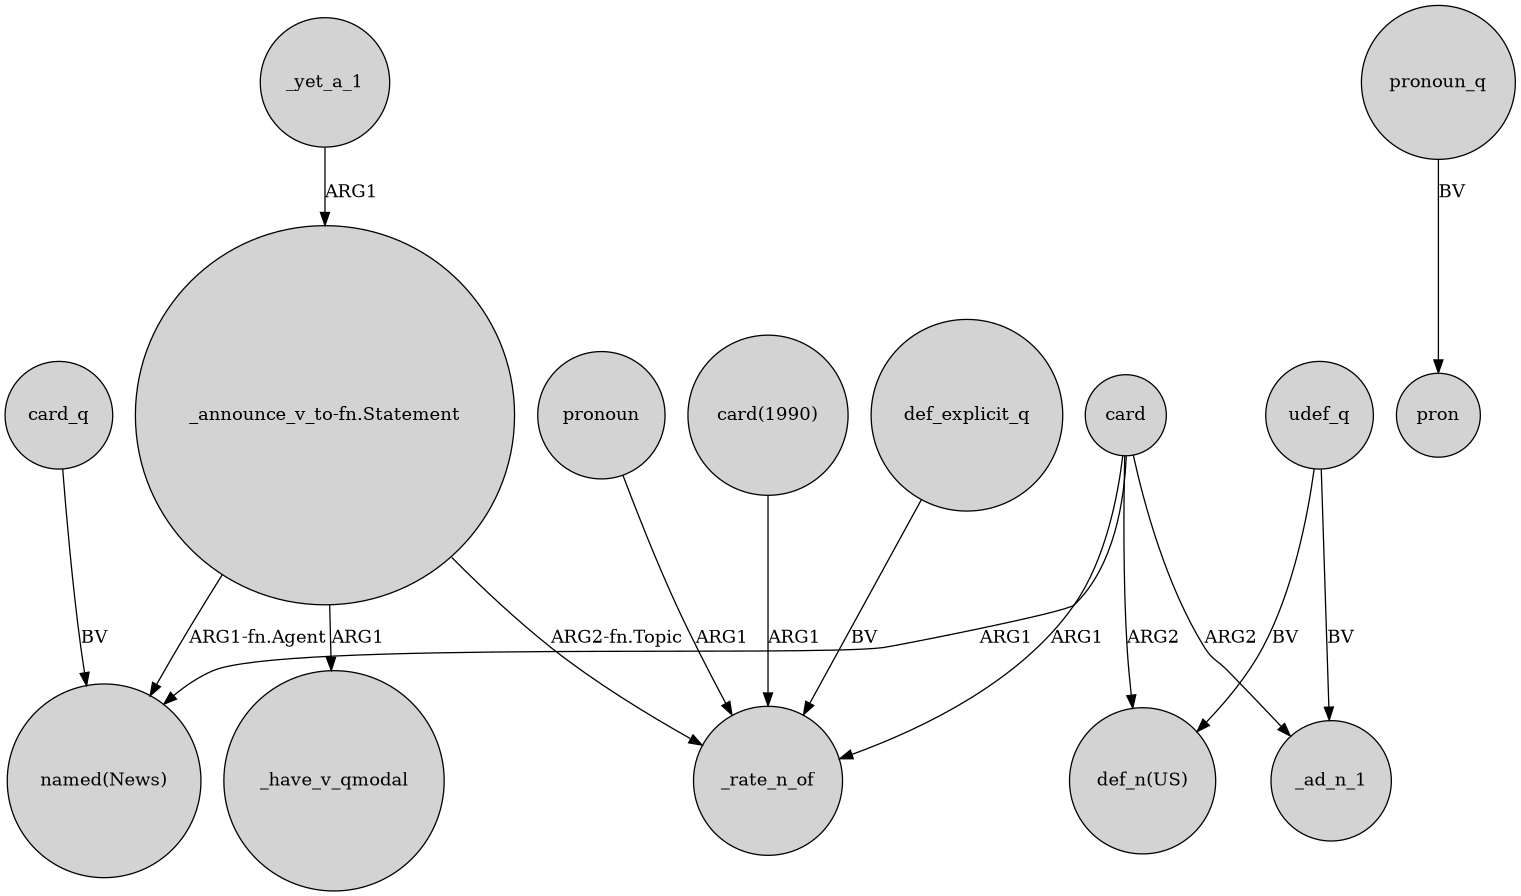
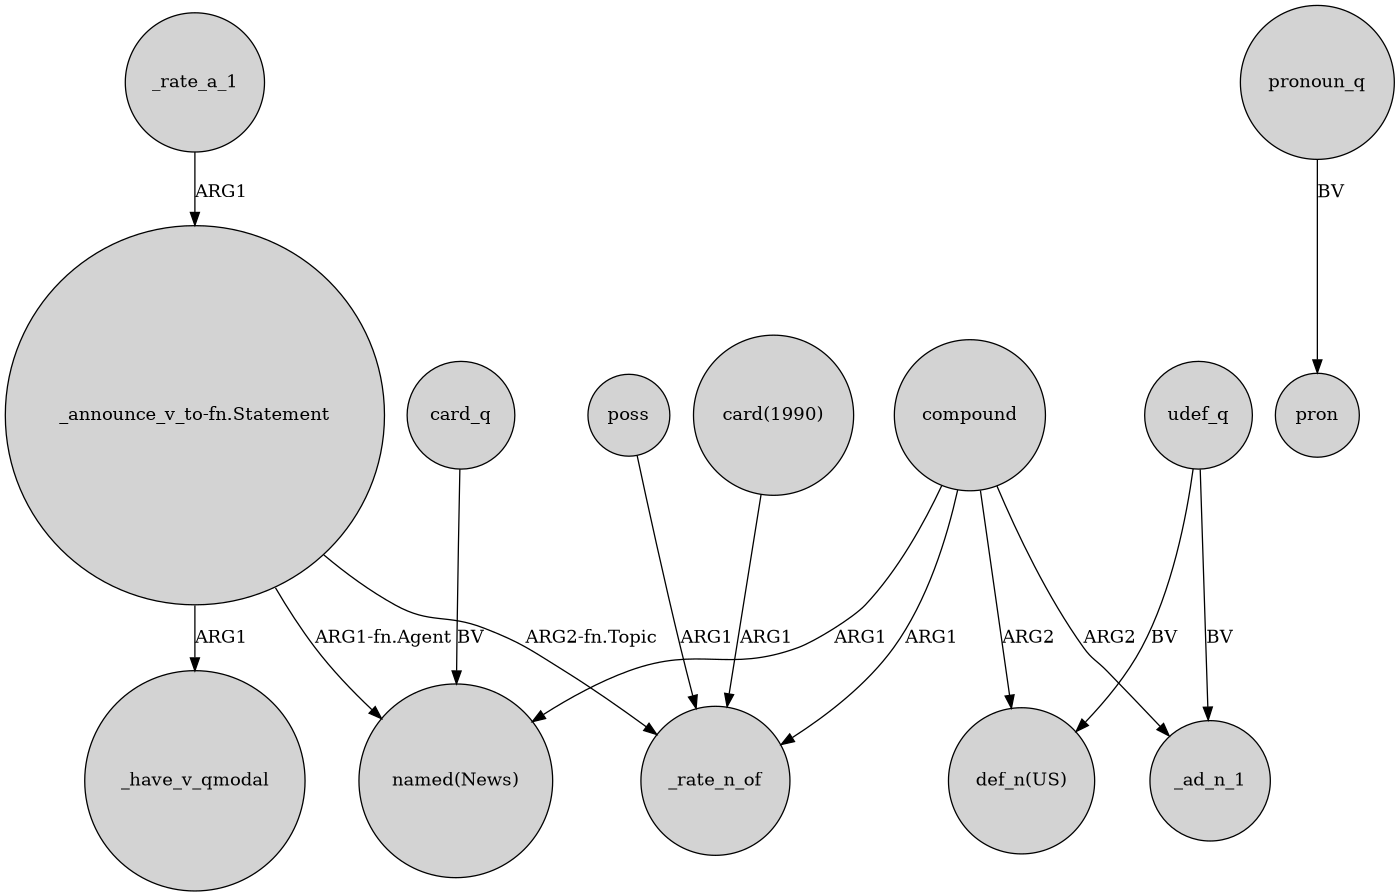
node "_yet_a_1": label "_yet_a_1" -> "_rate_a_1"
node "pronoun": label "pronoun" -> "poss"
node "def_explicit_q": removed
node "card": label "card" -> "compound"
